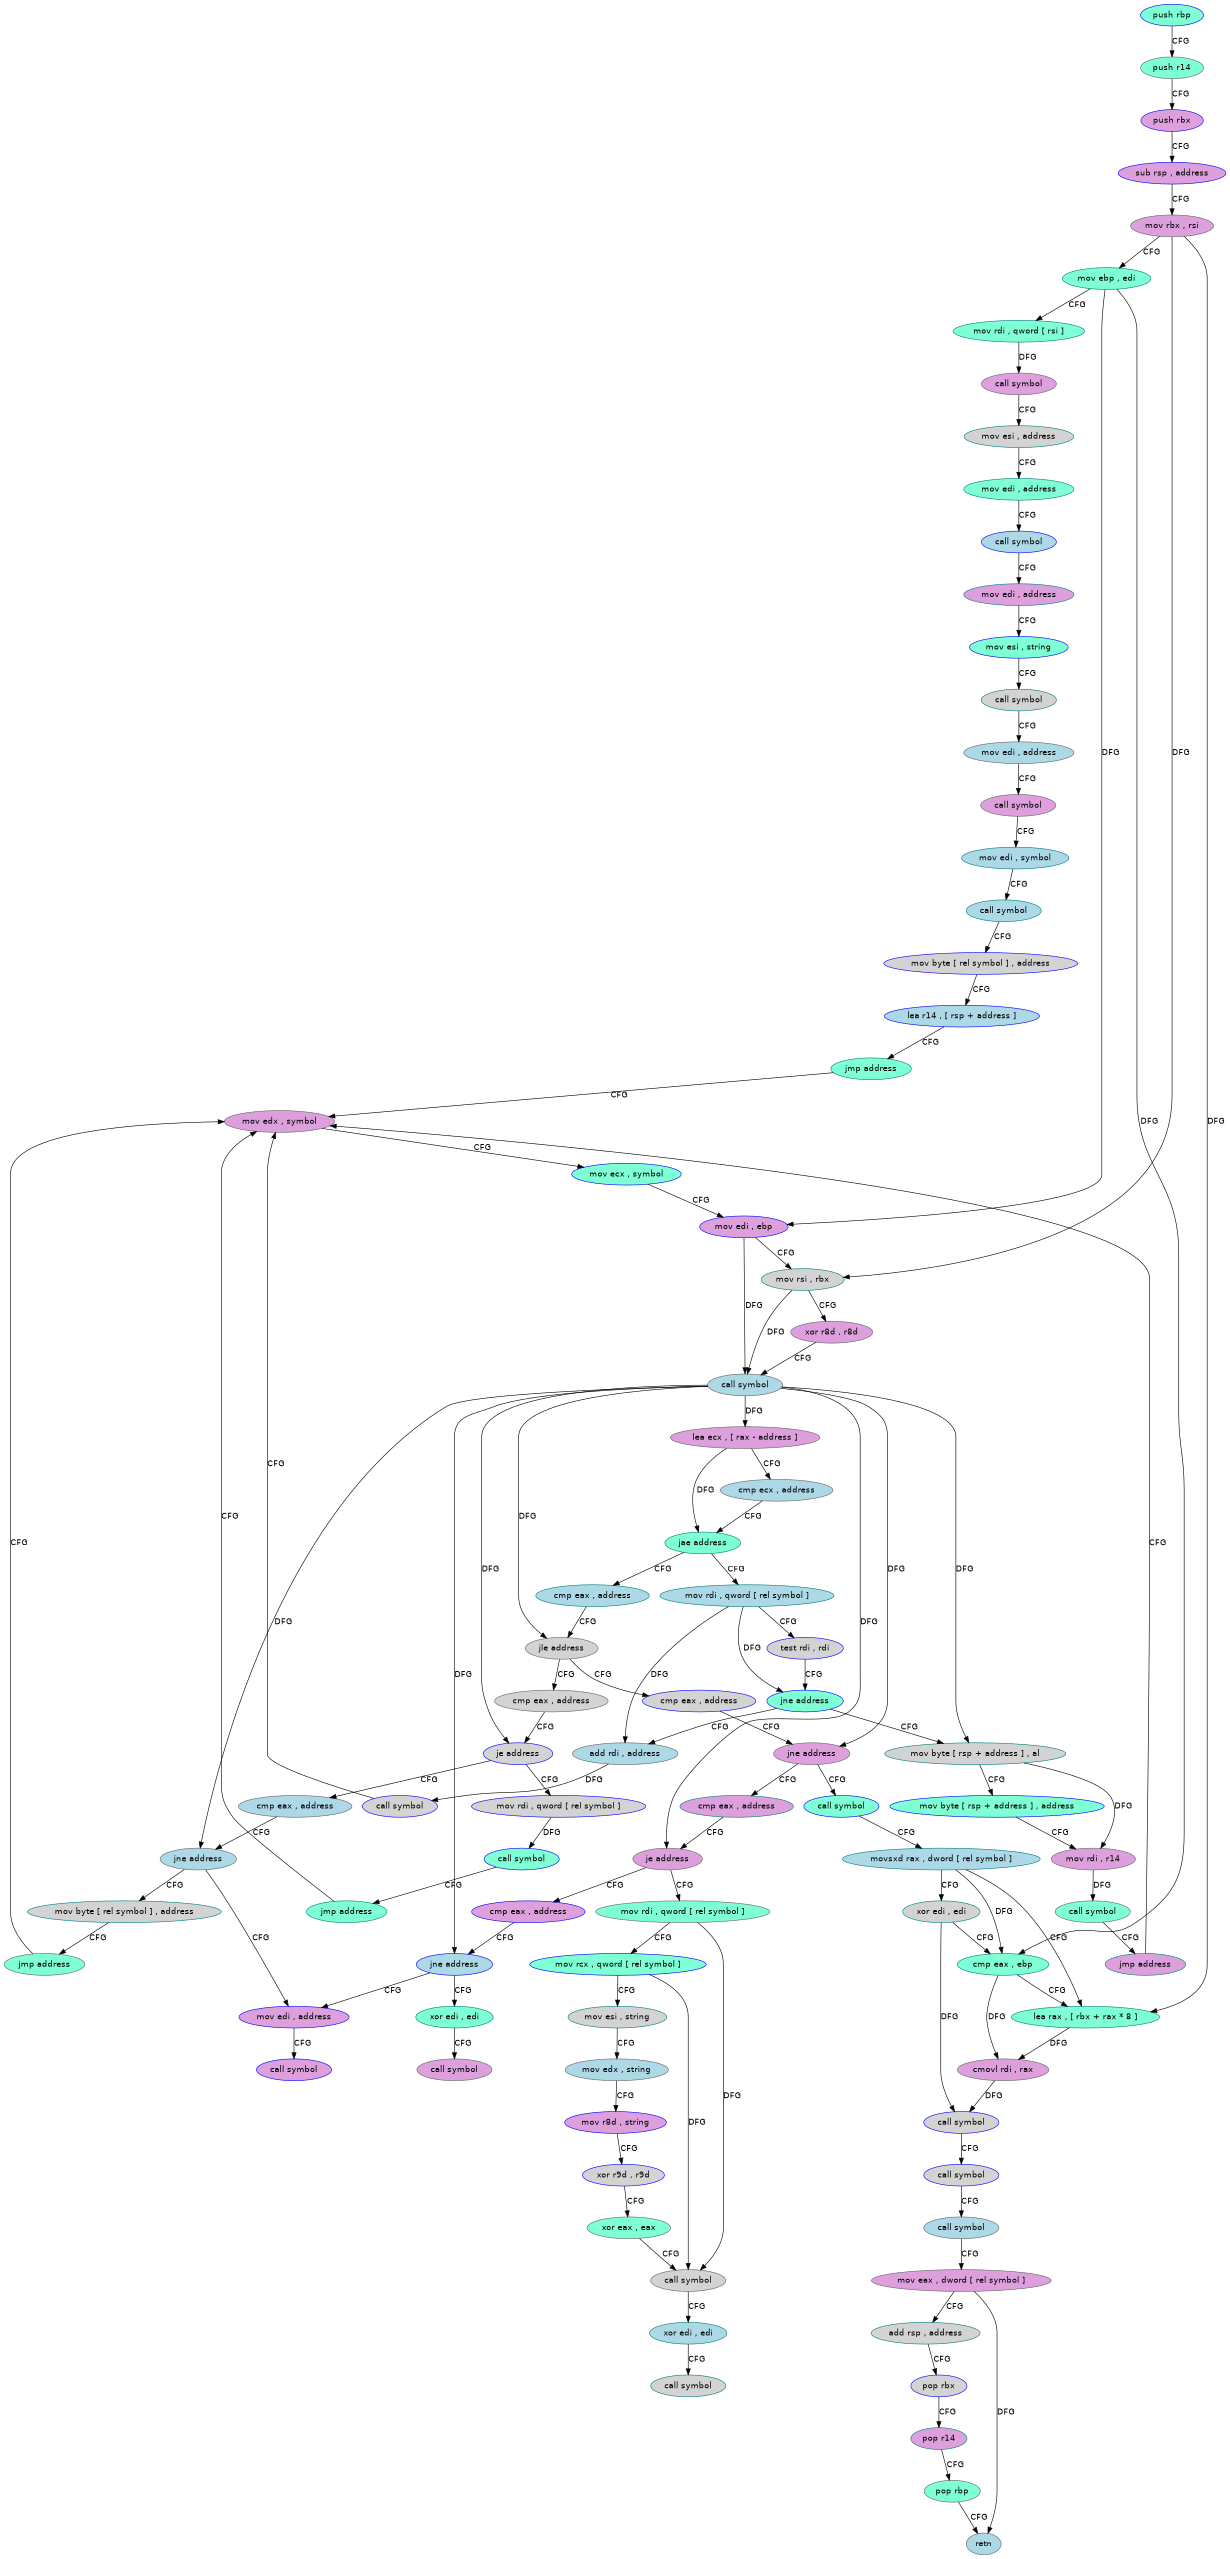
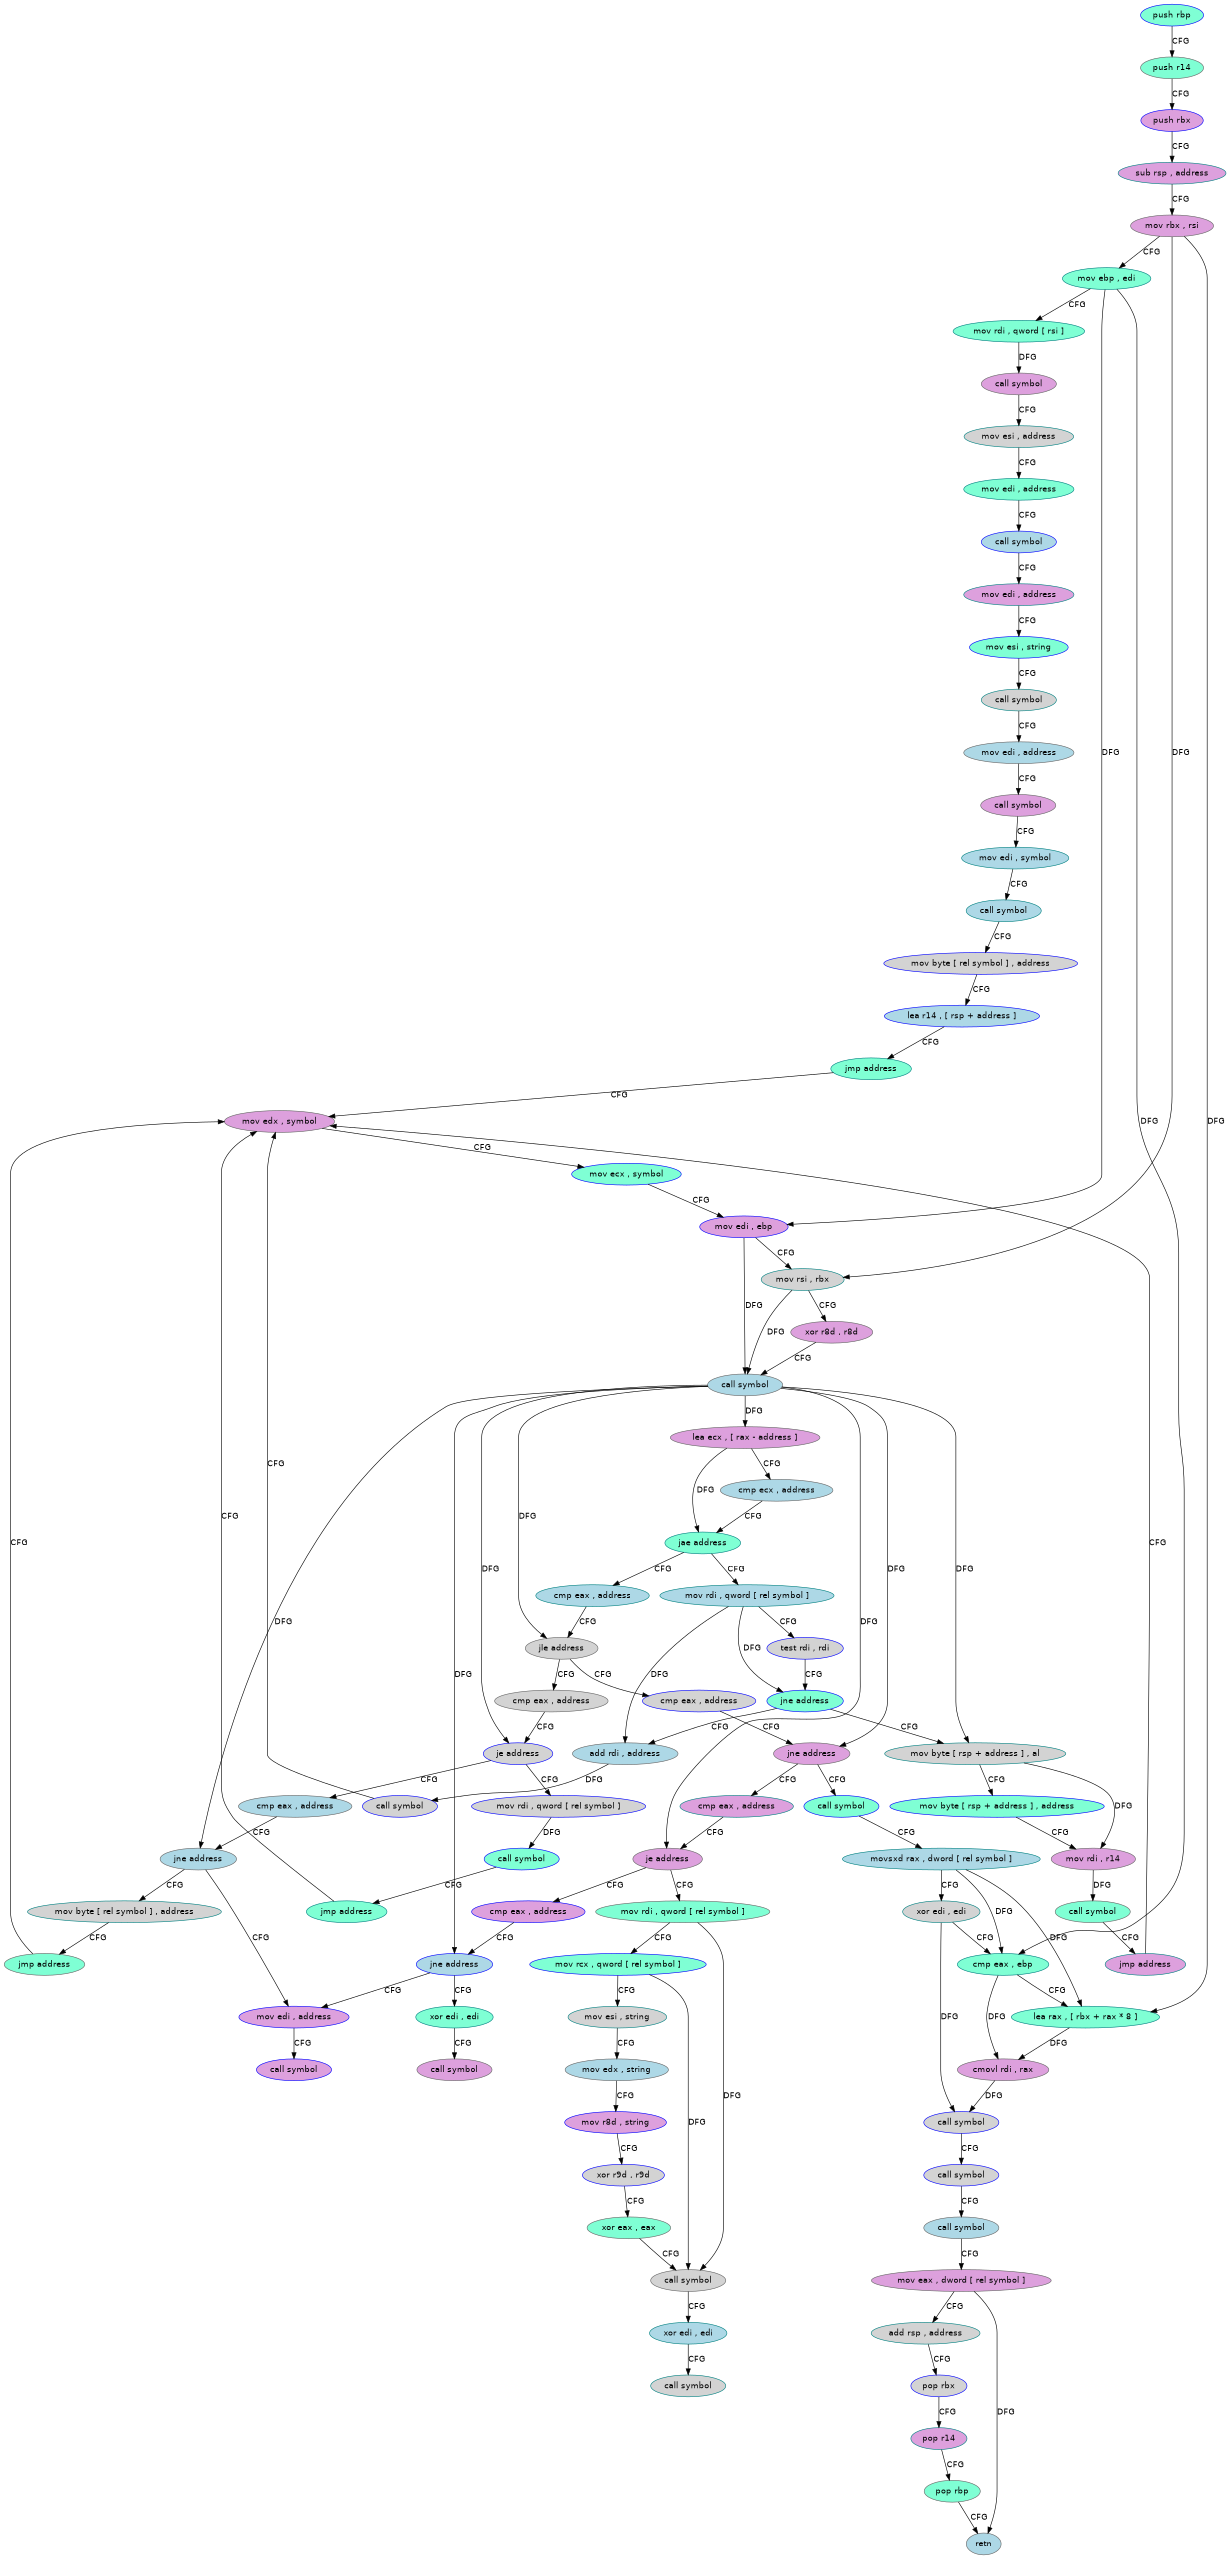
node "sub rsp , address": color blue -> teal
edge "movsxd rax , dword [ rel symbol ]" -> "lea rax , [ rbx + rax * 8 ]": label "CFG" -> "DFG"
